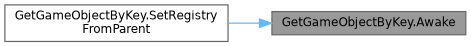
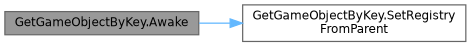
edge "GetGameObjectByKey.SetRegistry FromParent" -> "GetGameObjectByKey.Awake": reversed
